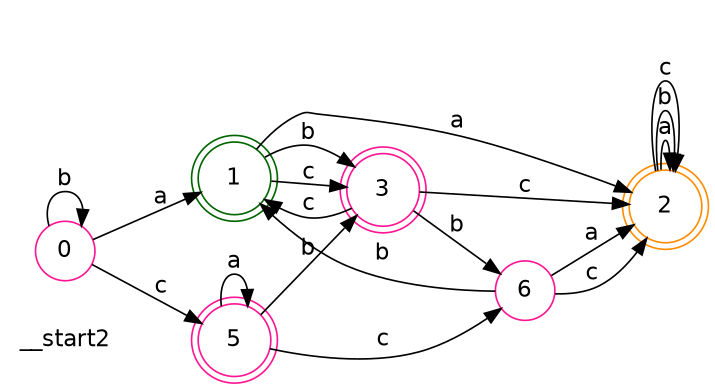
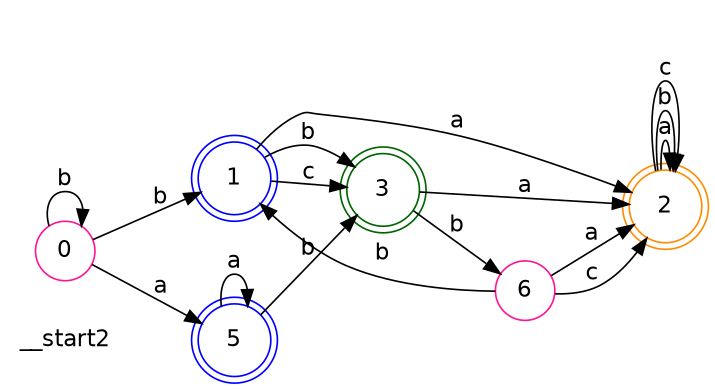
node "1": color darkgreen -> blue
edge "3" -> "2": label "c" -> "a"
node "3": color deeppink -> darkgreen
edge "0" -> "1": label "a" -> "b"
edge "3" -> "1": removed, label "c"
edge "0" -> "5": label "c" -> "a"
node "5": color deeppink -> blue
edge "5" -> "6": removed, label "c"
